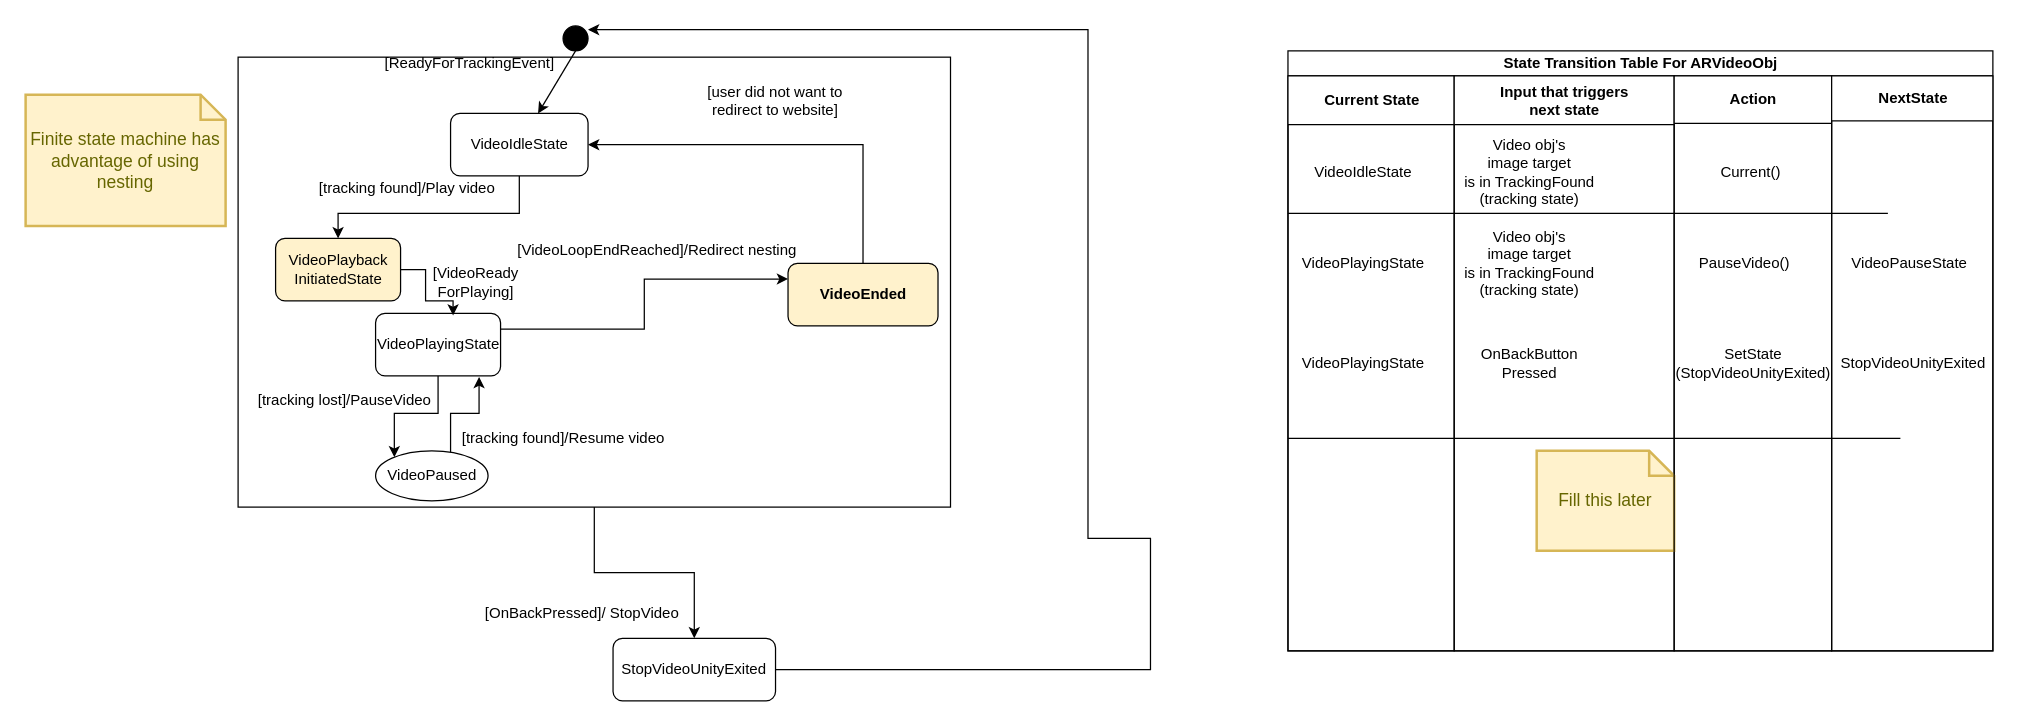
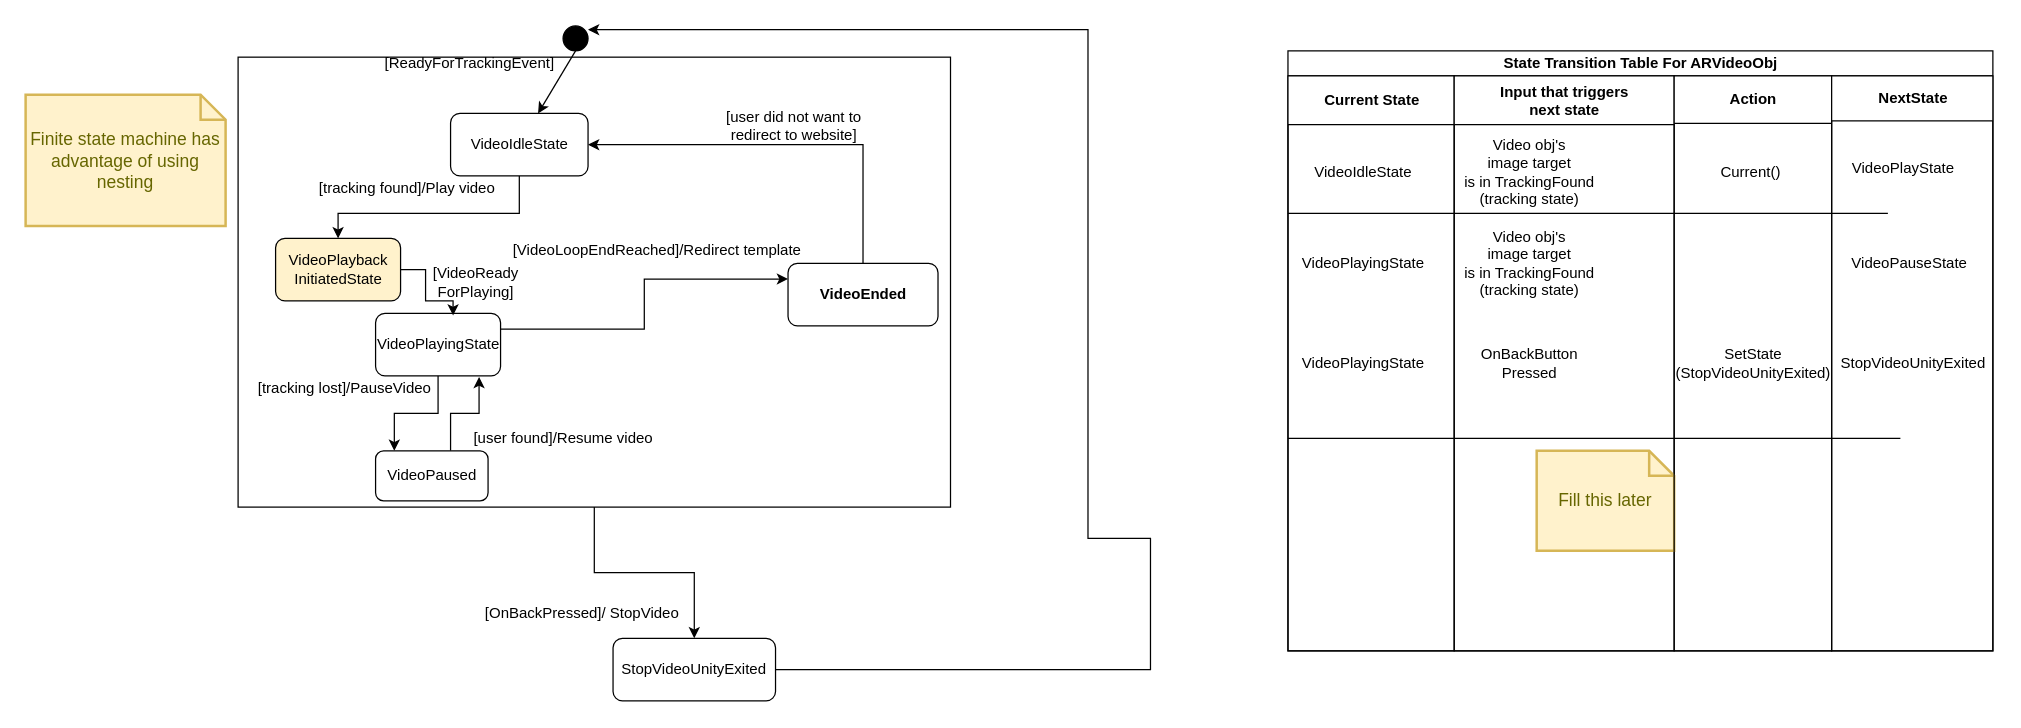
node "[user did not want to redirect to website]": moved (776, 101) -> (794, 126)
node "VideoPlayState": added
node "[VideoLoopEndReached]/Redirect nesting": label "[VideoLoopEndReached]/Redirect nesting" -> "[VideoLoopEndReached]/Redirect template"
node "PauseVideo()": removed
node "VideoEnded": fillcolor #fff2cc -> #ffffff
node "[tracking lost]/PauseVideo": moved (344, 401) -> (344, 388)
node "[tracking found]/Resume video": label "[tracking found]/Resume video" -> "[user found]/Resume video"
node "VideoPaused": shape ellipse -> rounded rectangle
